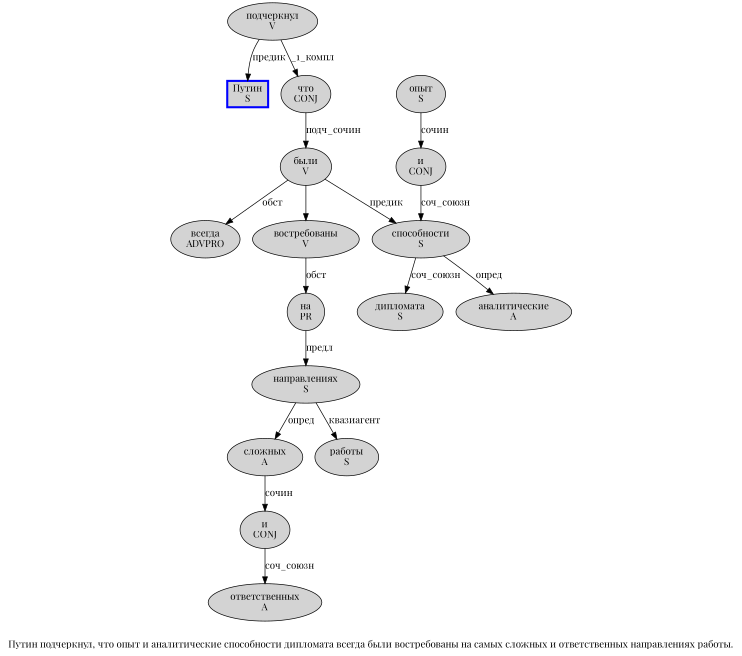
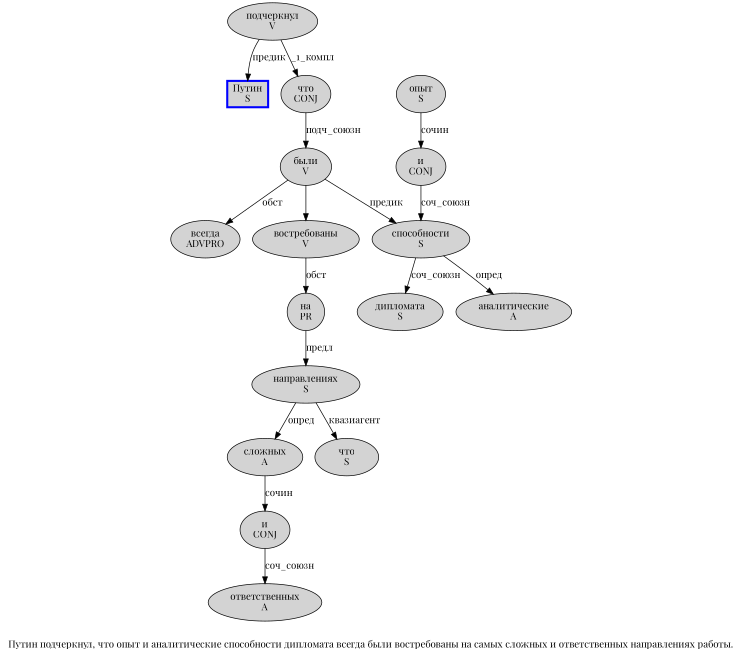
edge "что CONJ" -> "были V": label "подч_сочин" -> "подч_союзн"
node "работы S": label "работы S" -> "что S"
